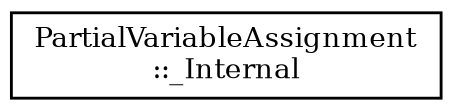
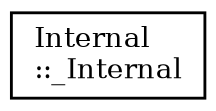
node "PartialVariableAssignment ::_Internal": label "PartialVariableAssignment ::_Internal" -> "Internal ::_Internal"
